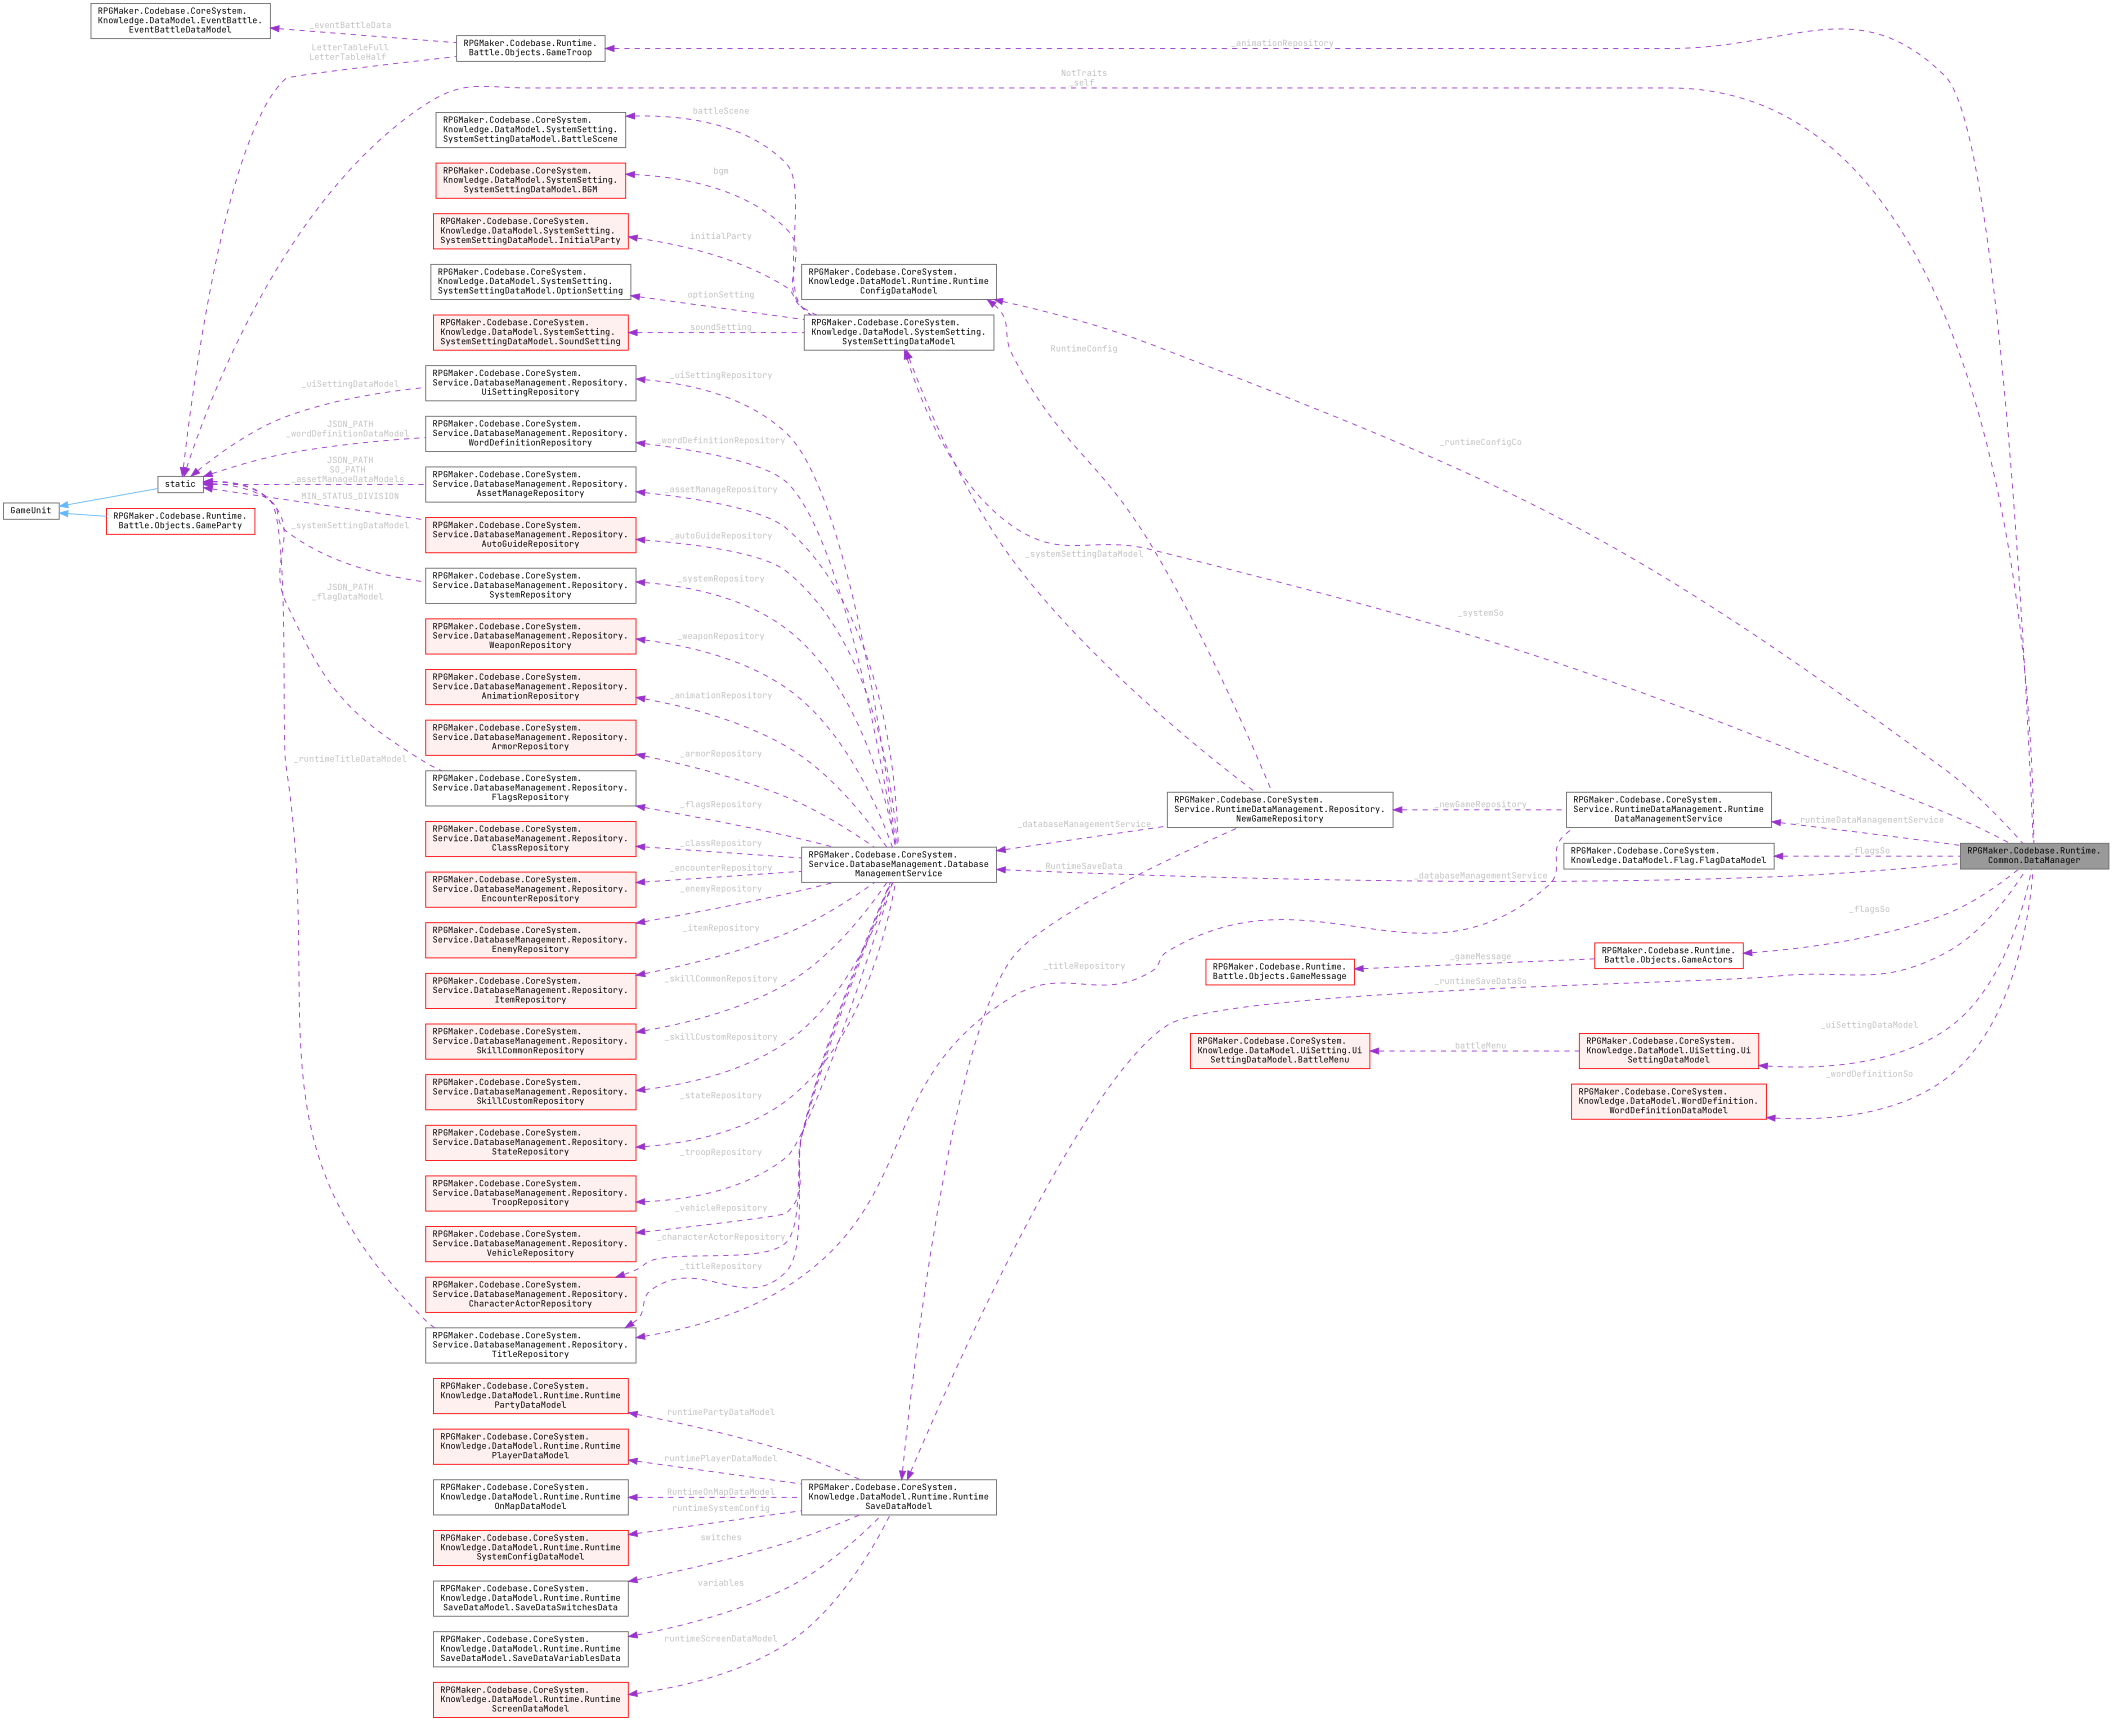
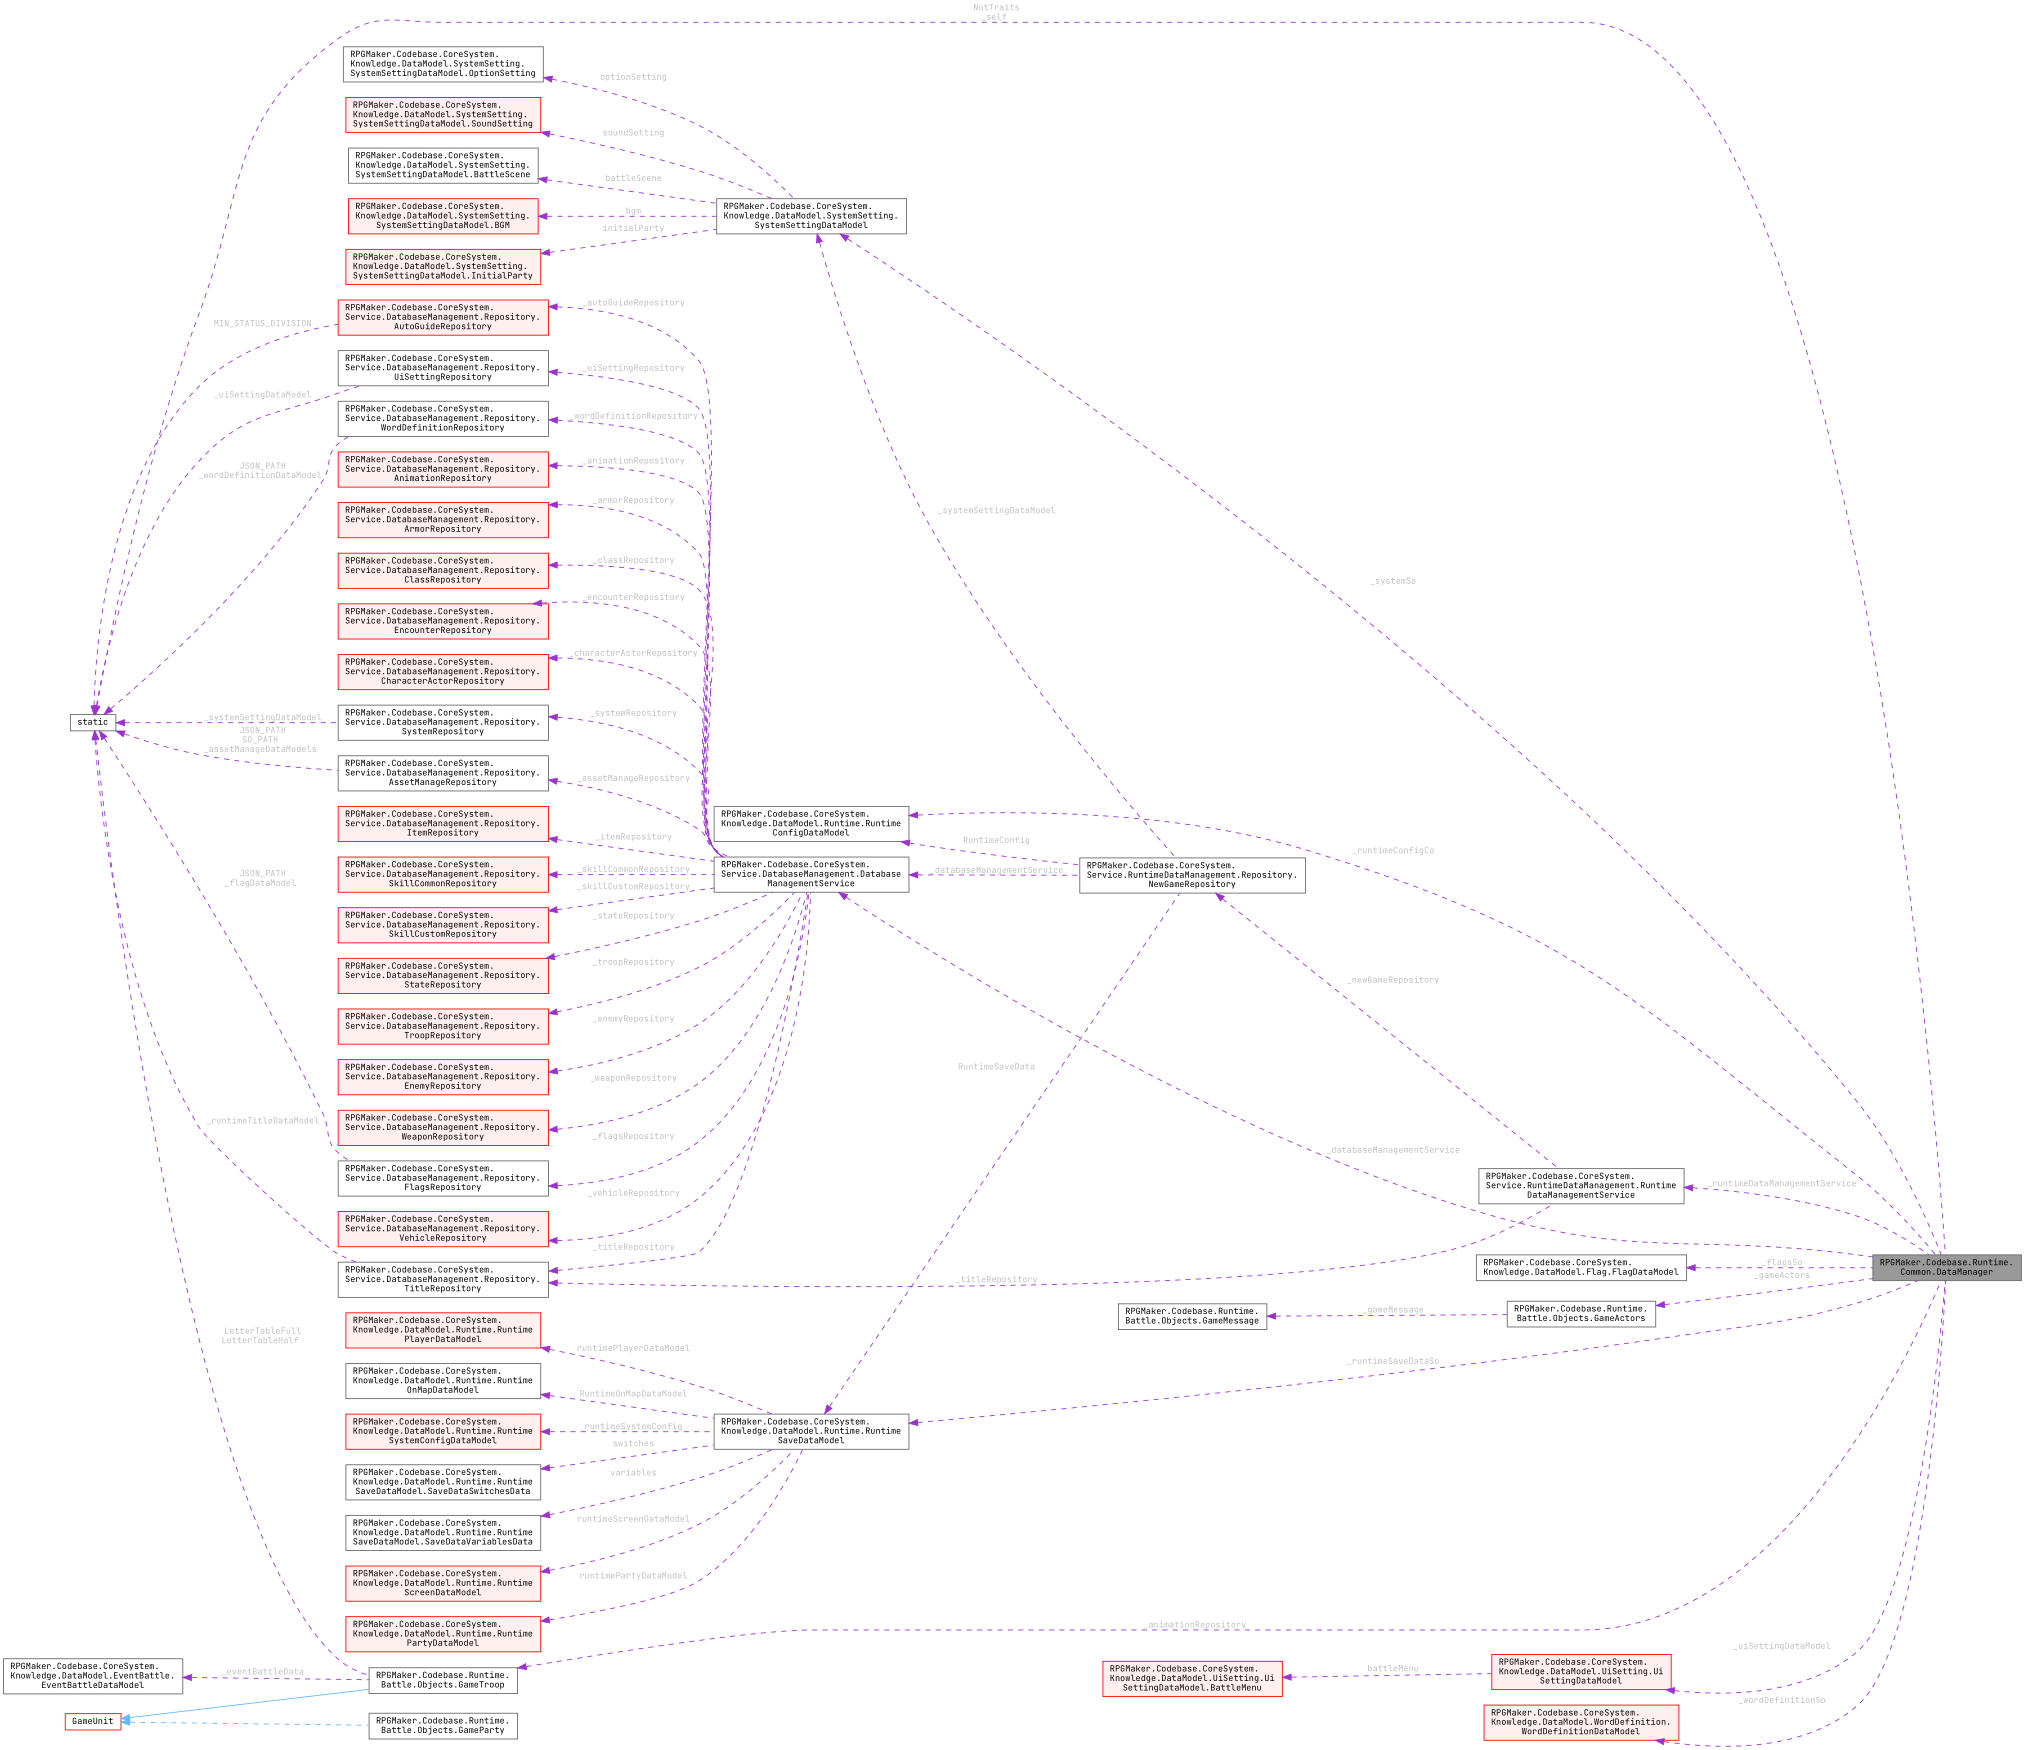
edge "static" -> "GameUnit": now "RPGMaker.Codebase.Runtime. Battle.Objects.GameTroop" -> "GameUnit"
node "GameUnit": color gray40 -> red
edge "RPGMaker.Codebase.Runtime. Battle.Objects.GameParty" -> "GameUnit": style solid -> dashed
node "RPGMaker.Codebase.Runtime. Battle.Objects.GameParty": color red -> gray40
edge "RPGMaker.Codebase.Runtime. Common.DataManager" -> "RPGMaker.Codebase.Runtime. Battle.Objects.GameActors": label " _flagsSo" -> " _gameActors"
node "RPGMaker.Codebase.Runtime. Battle.Objects.GameActors": color red -> gray40
node "RPGMaker.Codebase.Runtime. Battle.Objects.GameMessage": color red -> gray40
